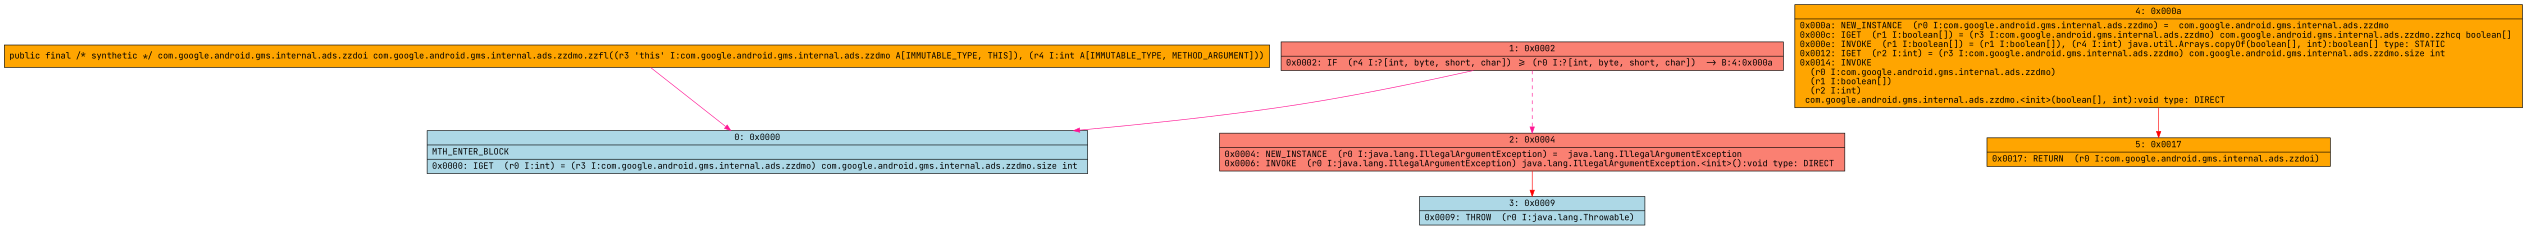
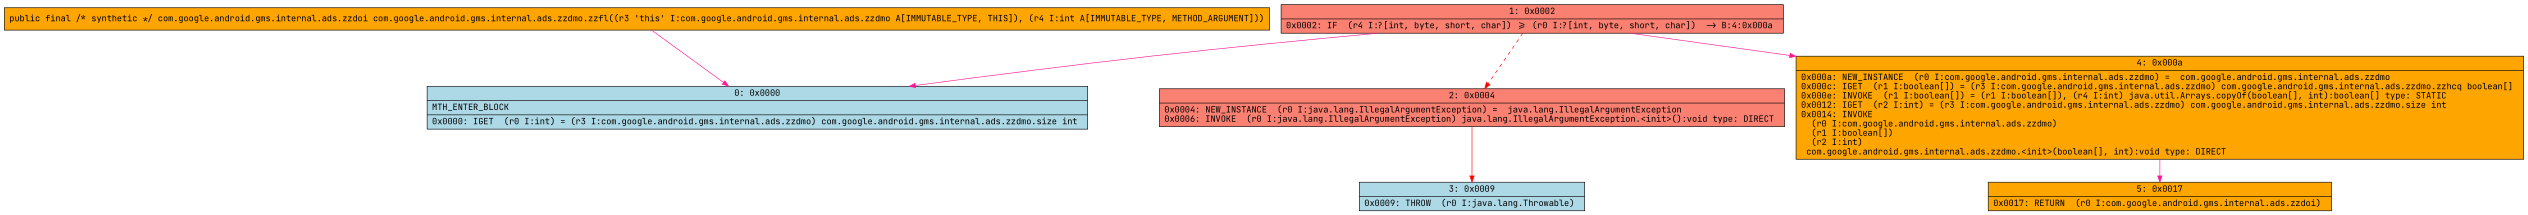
edge "1: 0x0002" -> "4: 0x000a": added
edge "1: 0x0002" -> "2: 0x0004": color deeppink -> red
edge "4: 0x000a" -> "5: 0x0017": color red -> deeppink
